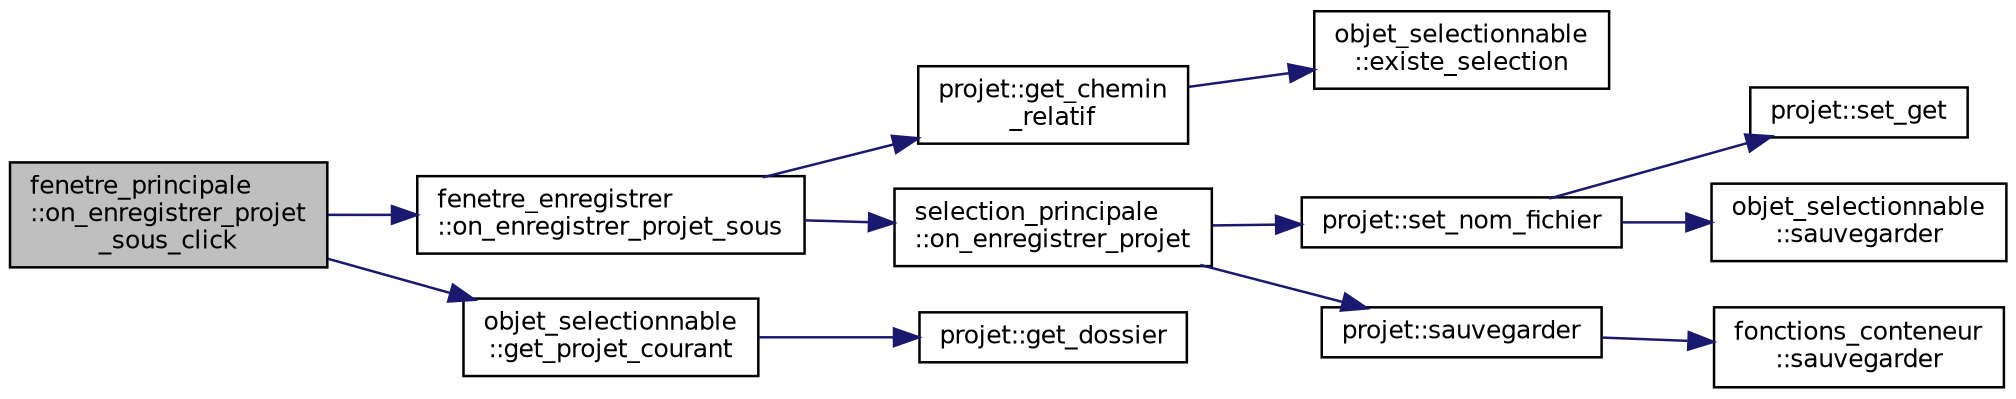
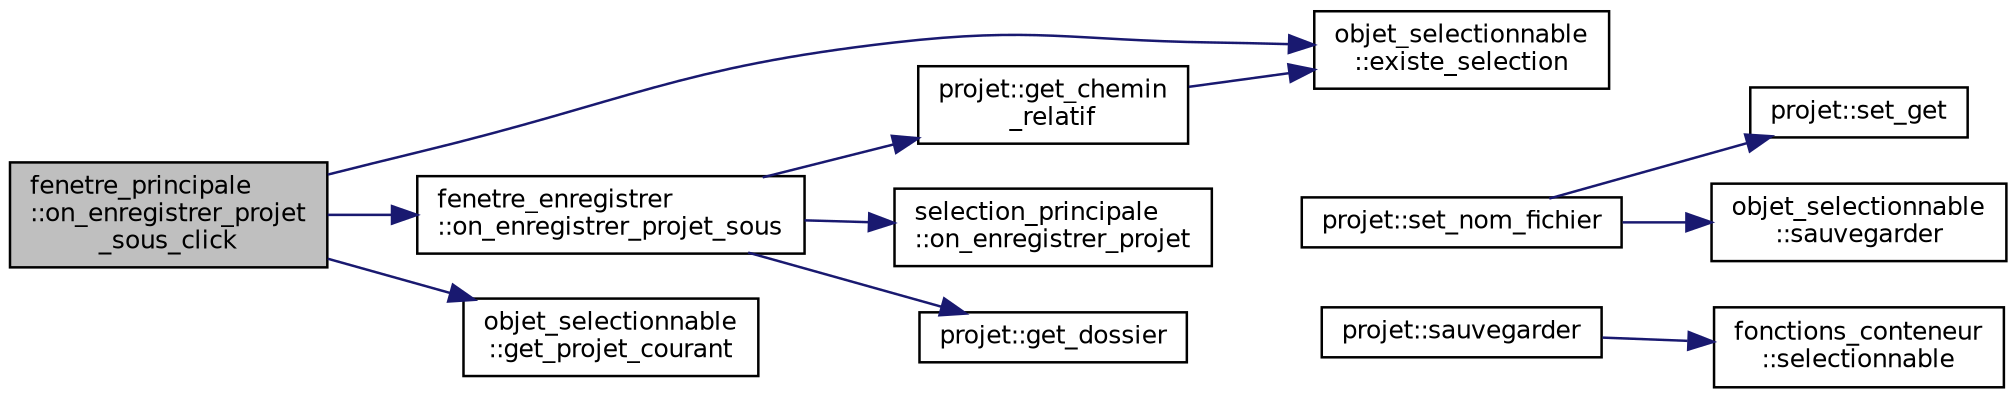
edge "fenetre_principale ::on_enregistrer_projet _sous_click" -> "objet_selectionnable ::existe_selection": added
edge "selection_principale ::on_enregistrer_projet" -> "projet::set_nom_fichier": removed
edge "selection_principale ::on_enregistrer_projet" -> "projet::sauvegarder": removed
edge "objet_selectionnable ::get_projet_courant" -> "projet::get_dossier": now "fenetre_enregistrer ::on_enregistrer_projet_sous" -> "projet::get_dossier"
node "fonctions_conteneur ::sauvegarder": label "fonctions_conteneur ::sauvegarder" -> "fonctions_conteneur ::selectionnable"
